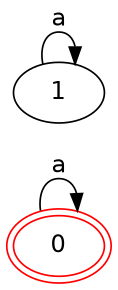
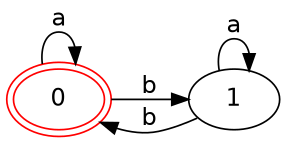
edge "0" -> "1": added, label "b"
edge "1" -> "0": added, label "b"
